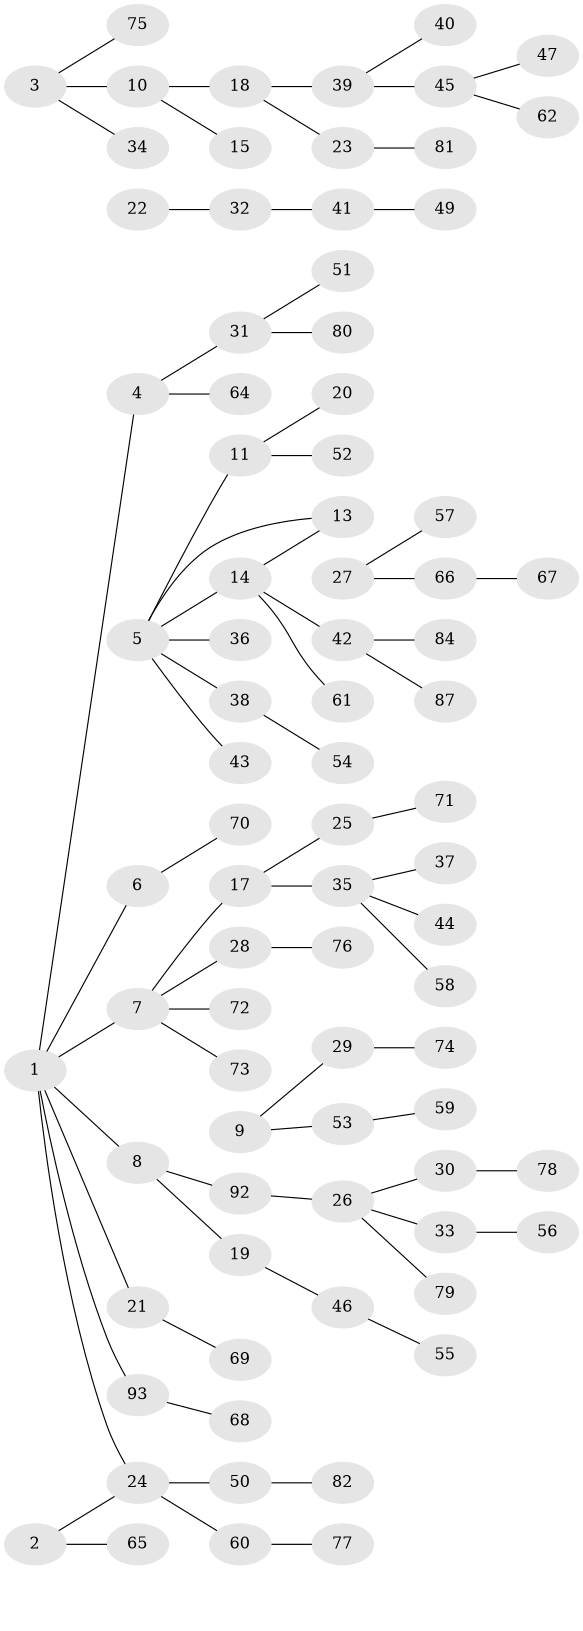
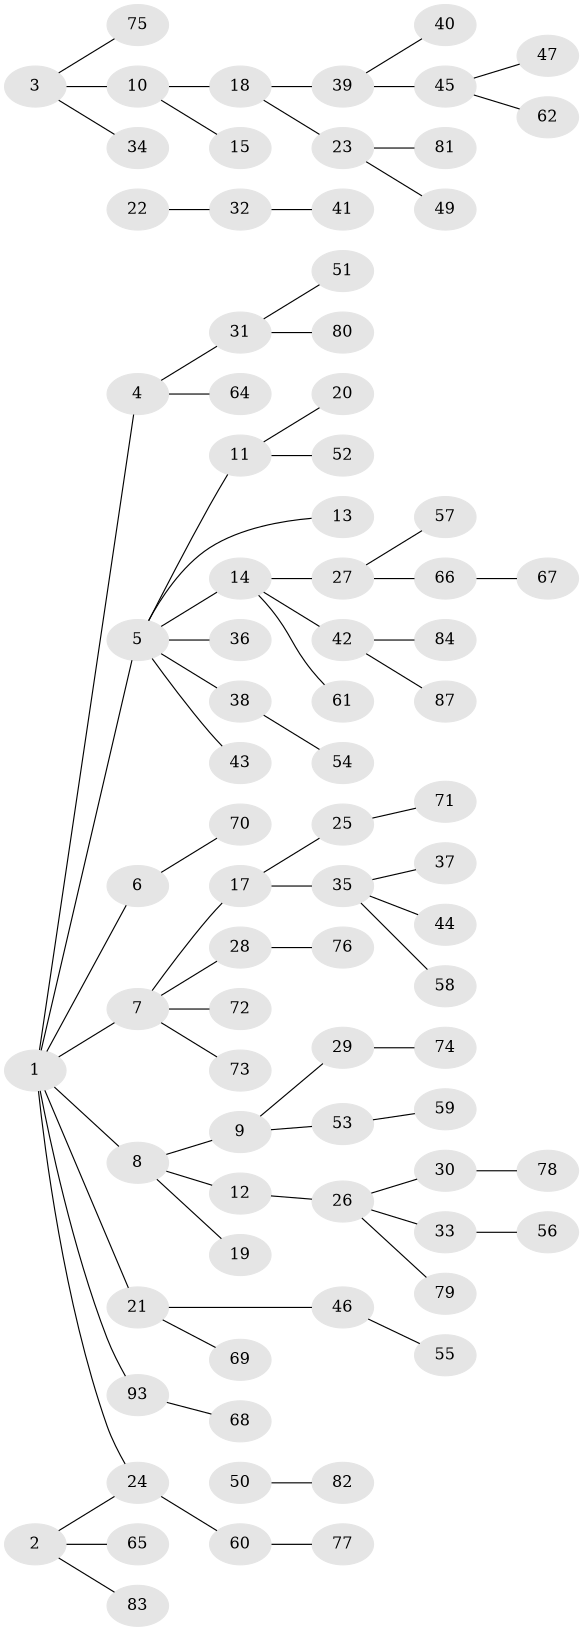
edge "41" -- "49": now "23" -- "49"
edge "13" -- "14": now "27" -- "14"
edge "5" -- "1": added
edge "9" -- "8": added
node "92": label "92" -> "12"
edge "19" -- "46": now "21" -- "46"
edge "24" -- "50": removed
node "83": added
